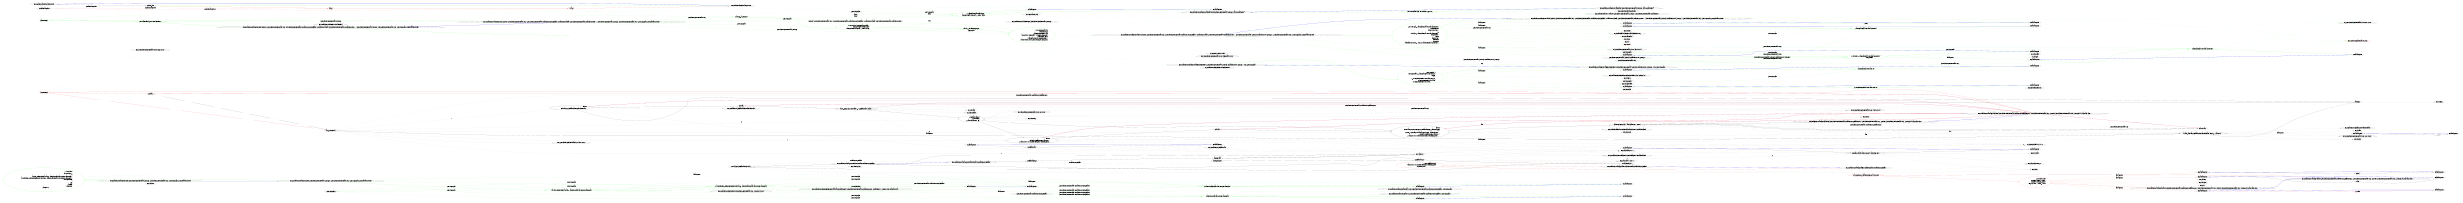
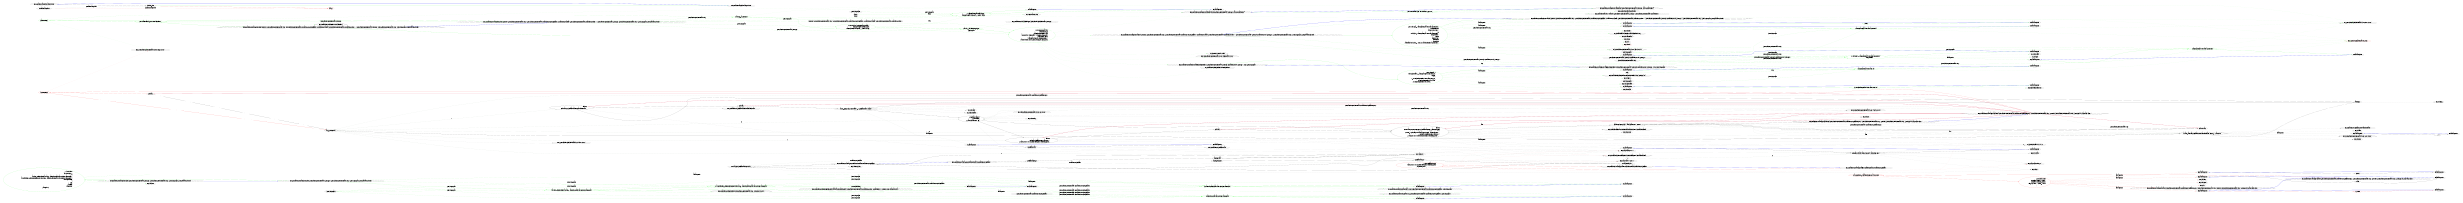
node "17: max = -1": removed
node "string": added
